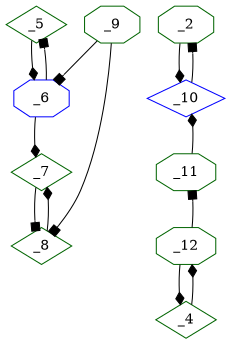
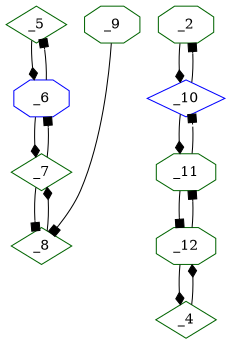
edge "_9" -> "_6": now "_7" -> "_6"
edge "_10" -> "_11": added
edge "_11" -> "_10": arrowhead diamond -> box
edge "_11" -> "_12": added
